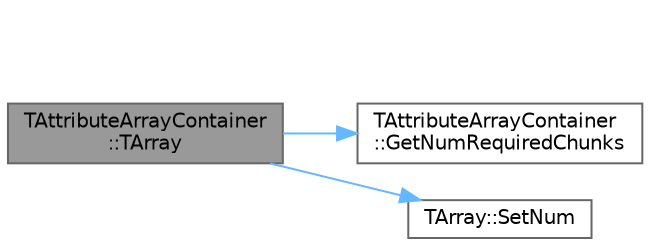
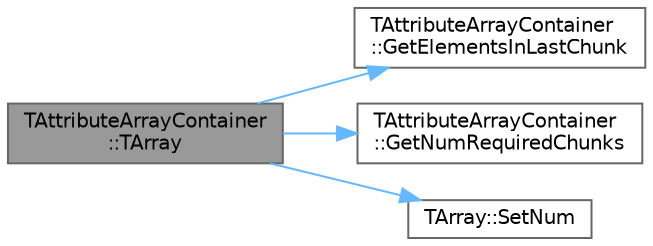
node "TAttributeArrayContainer ::GetElementsInLastChunk": added
